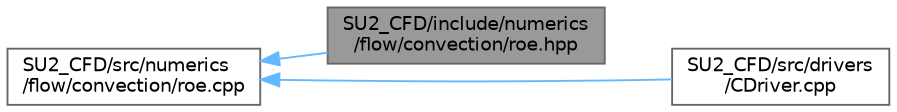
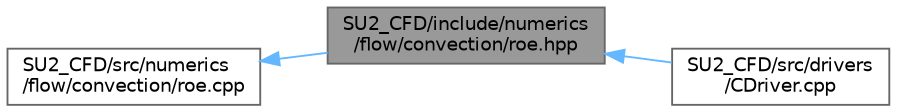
edge "SU2_CFD/src/drivers /CDriver.cpp" -> "SU2_CFD/src/numerics /flow/convection/roe.cpp": now "SU2_CFD/src/drivers /CDriver.cpp" -> "SU2_CFD/include/numerics /flow/convection/roe.hpp"
